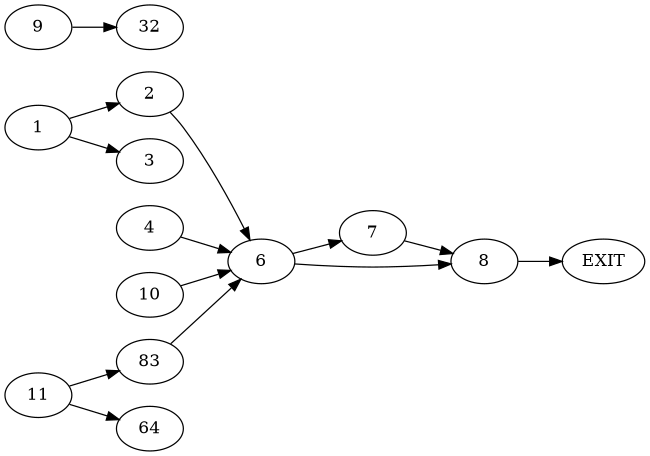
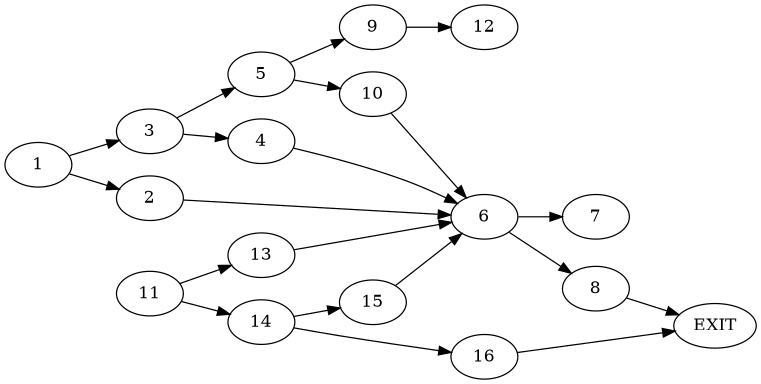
node "32": label "32" -> "12"
node "5": added
edge "3" -> "4": added
edge "7" -> "8": removed
node "15": added
node "16": added
node "83": label "83" -> "13"
node "64": label "64" -> "14"
